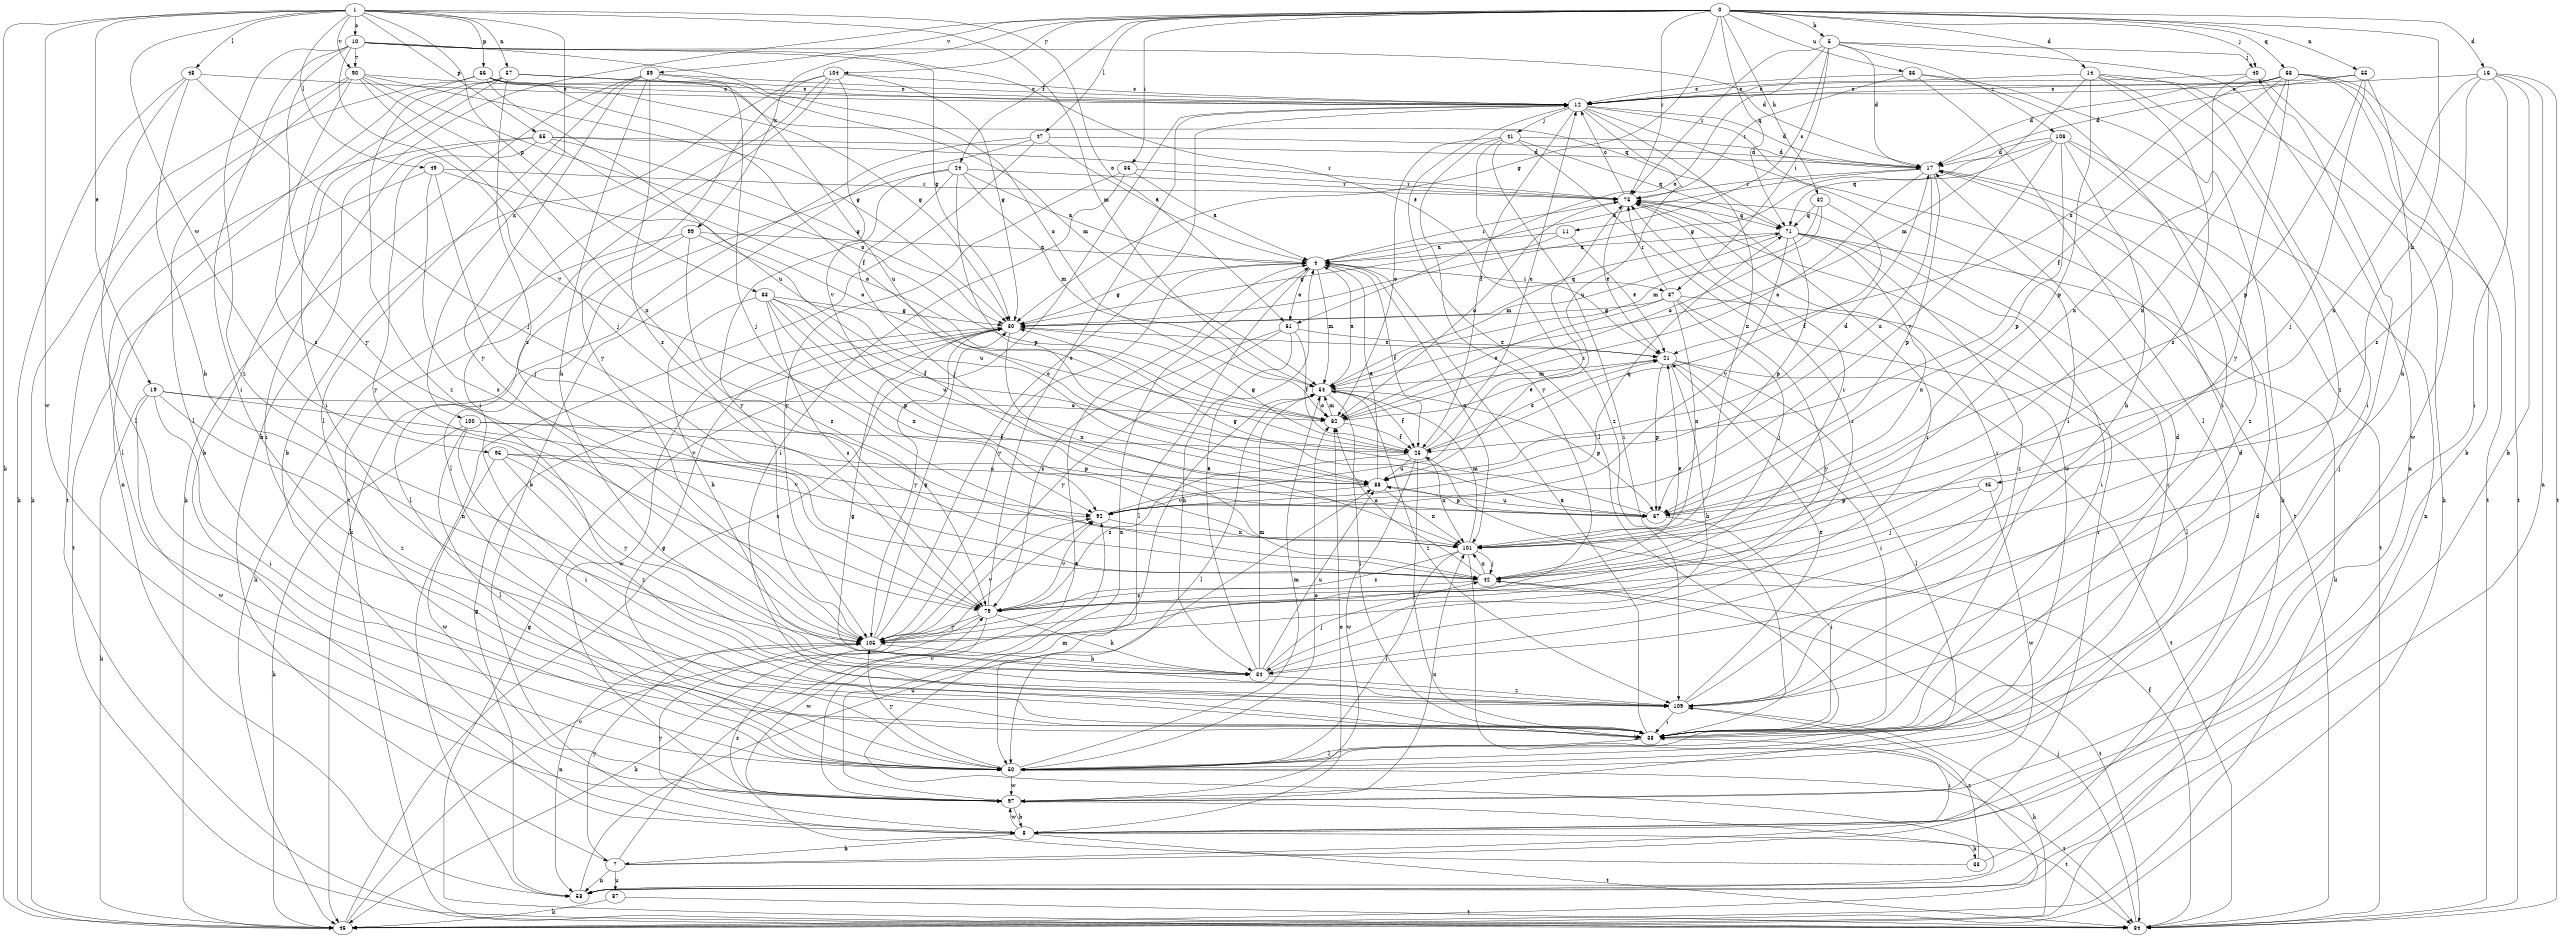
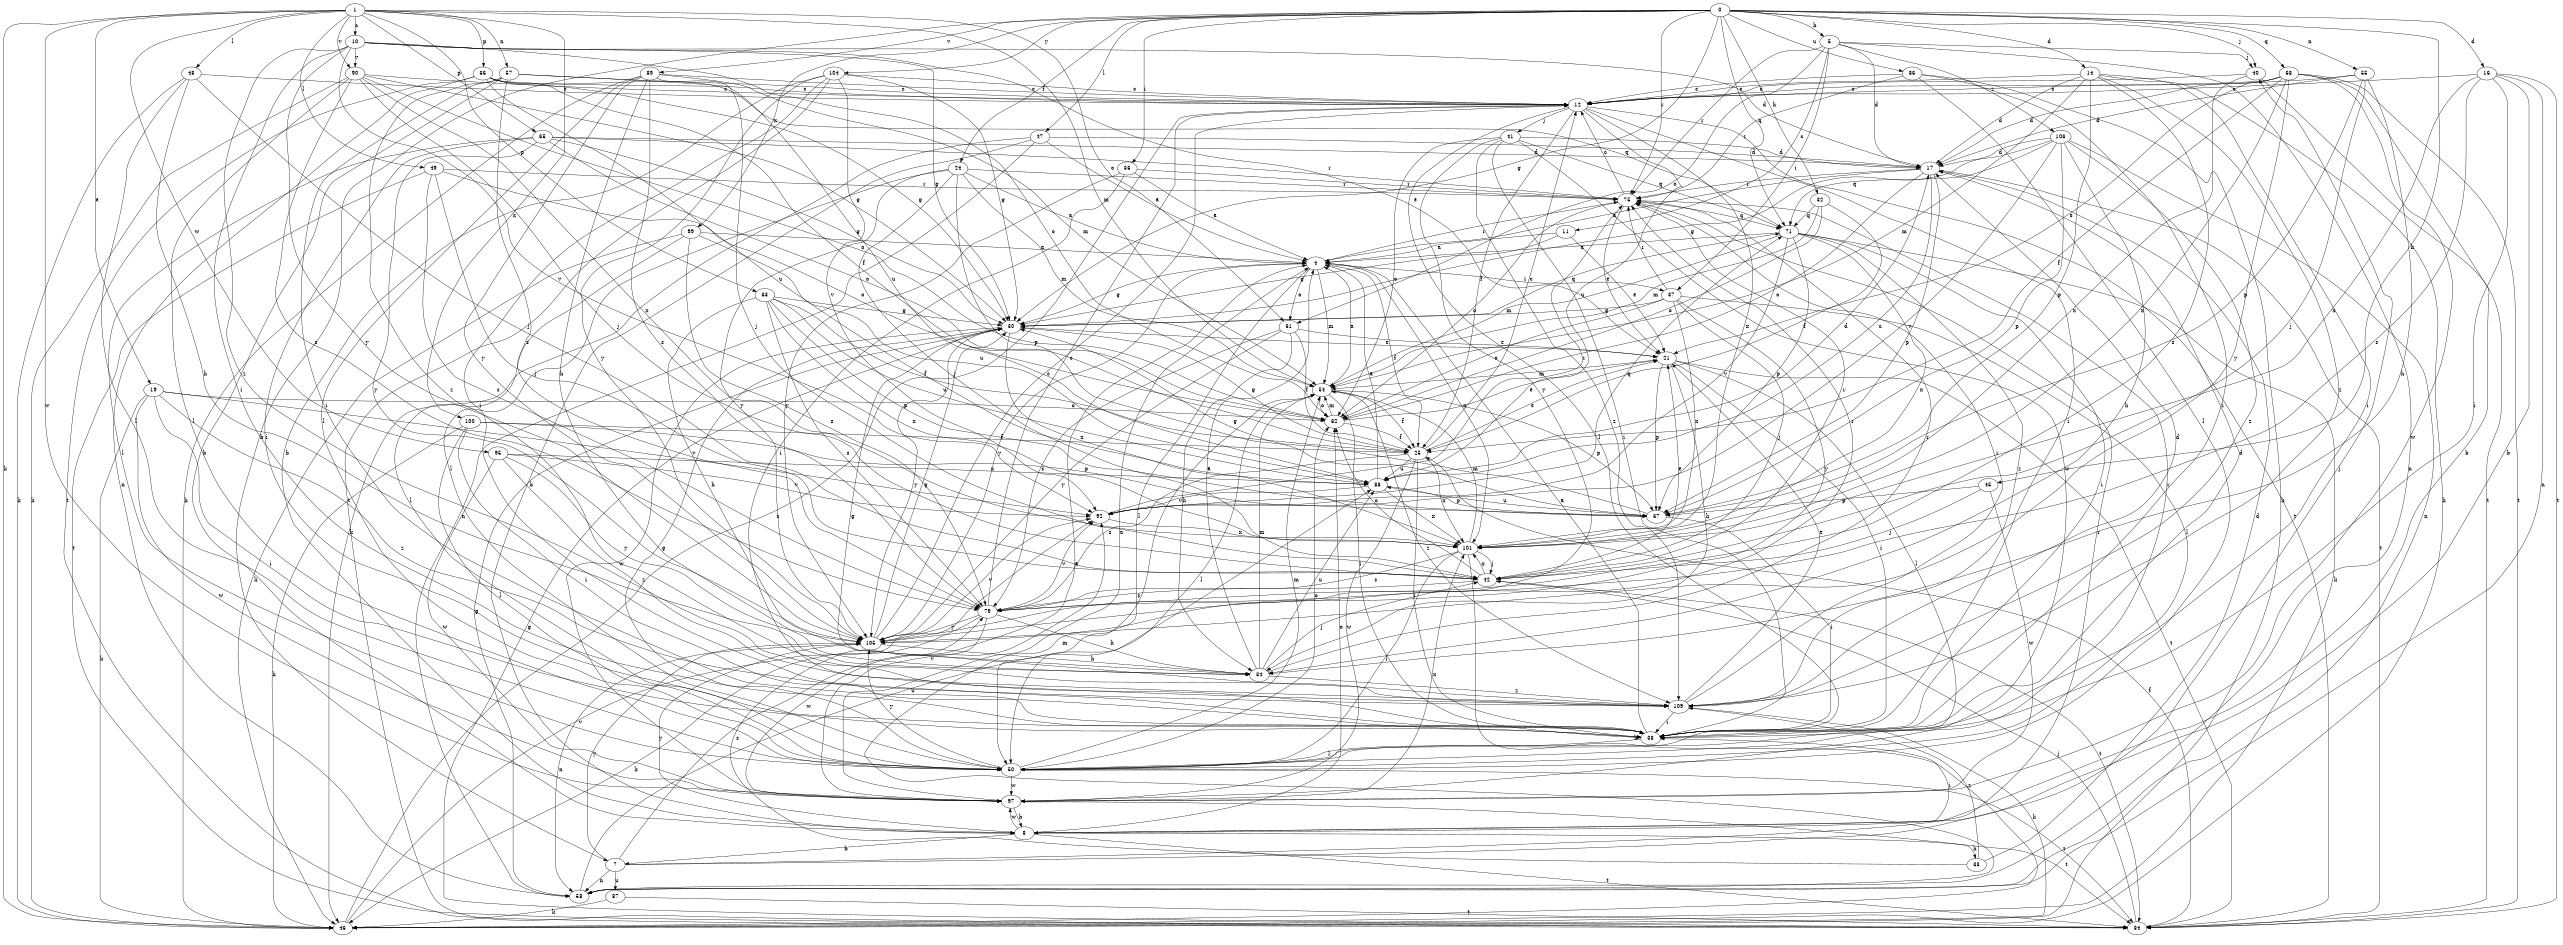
edge "12" -> "17": now "14" -> "17"
